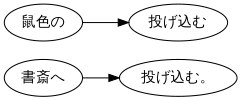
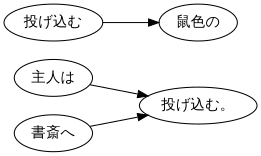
edge "鼠色の" -> "投げ込む": reversed
node "主人は": added
